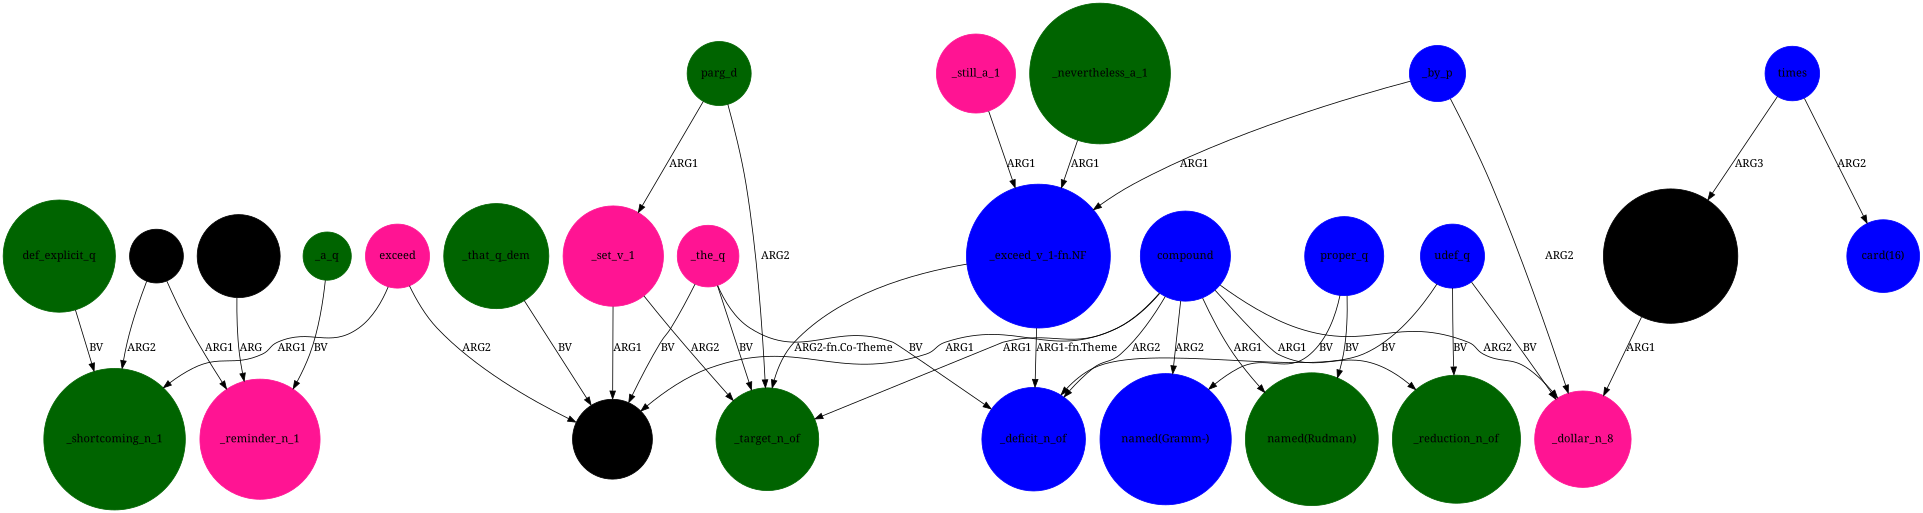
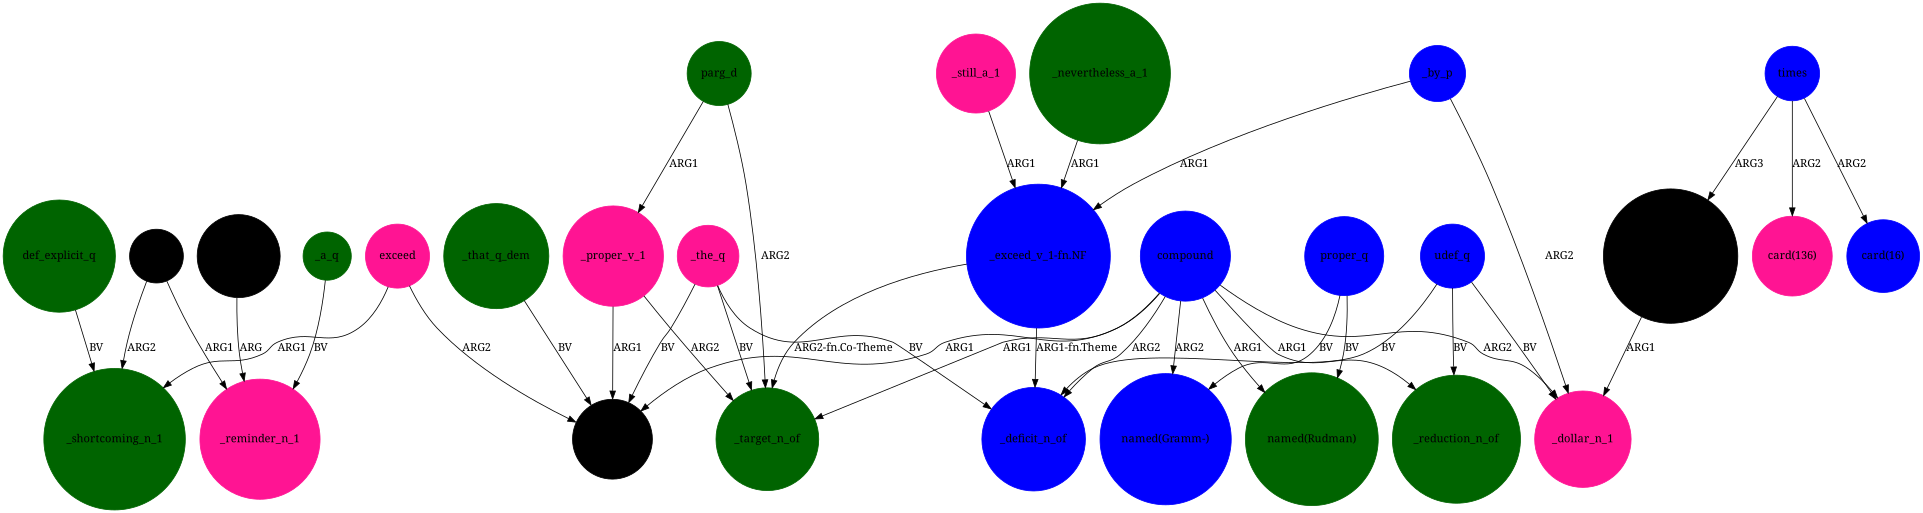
node "_set_v_1": label "_set_v_1" -> "_proper_v_1"
node "card(136)": added
node "_dollar_n_8": label "_dollar_n_8" -> "_dollar_n_1"
